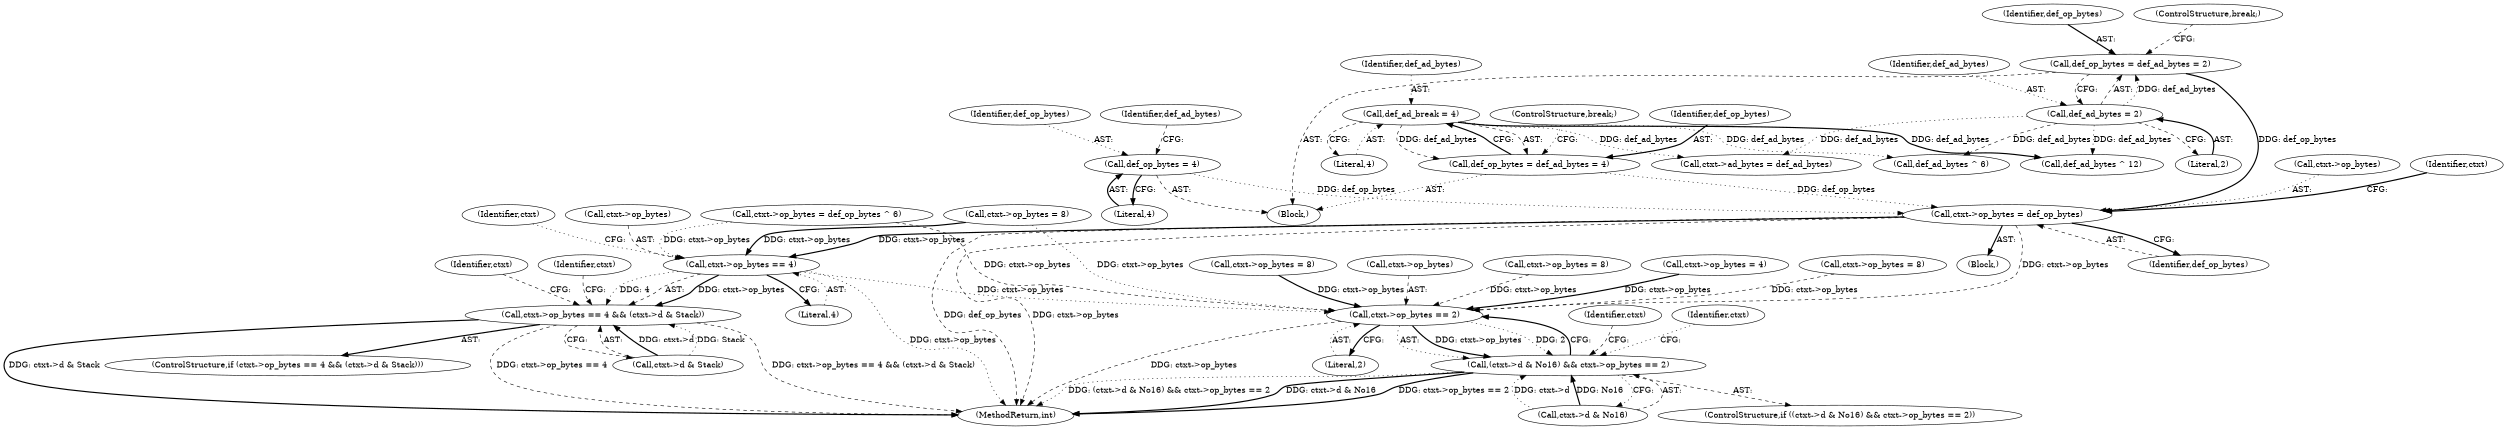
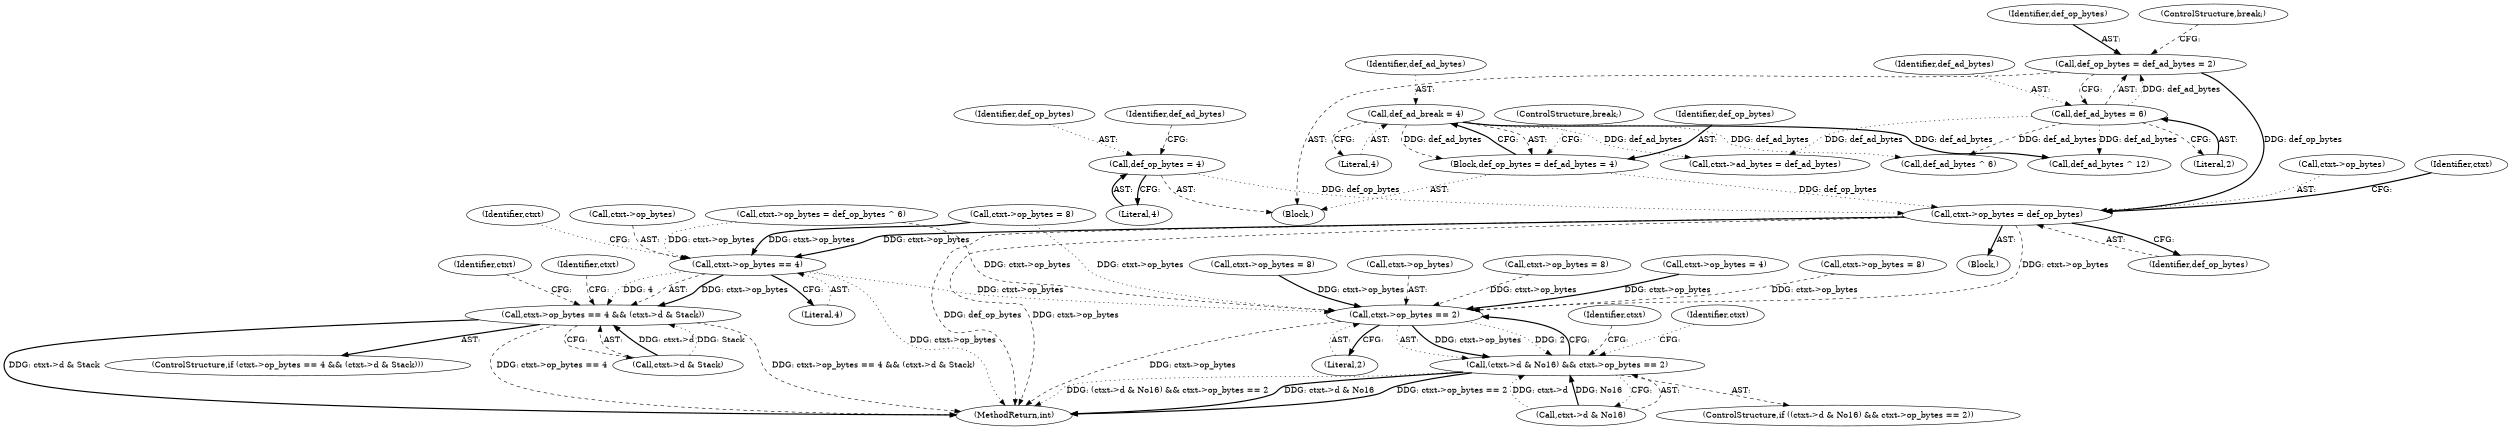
node "(Call,def_ad_bytes = 2)": label "(Call,def_ad_bytes = 2)" -> "(Call,def_ad_bytes = 6)"
node "(Call,def_op_bytes = def_ad_bytes = 4)": label "(Call,def_op_bytes = def_ad_bytes = 4)" -> "(Block,def_op_bytes = def_ad_bytes = 4)"
